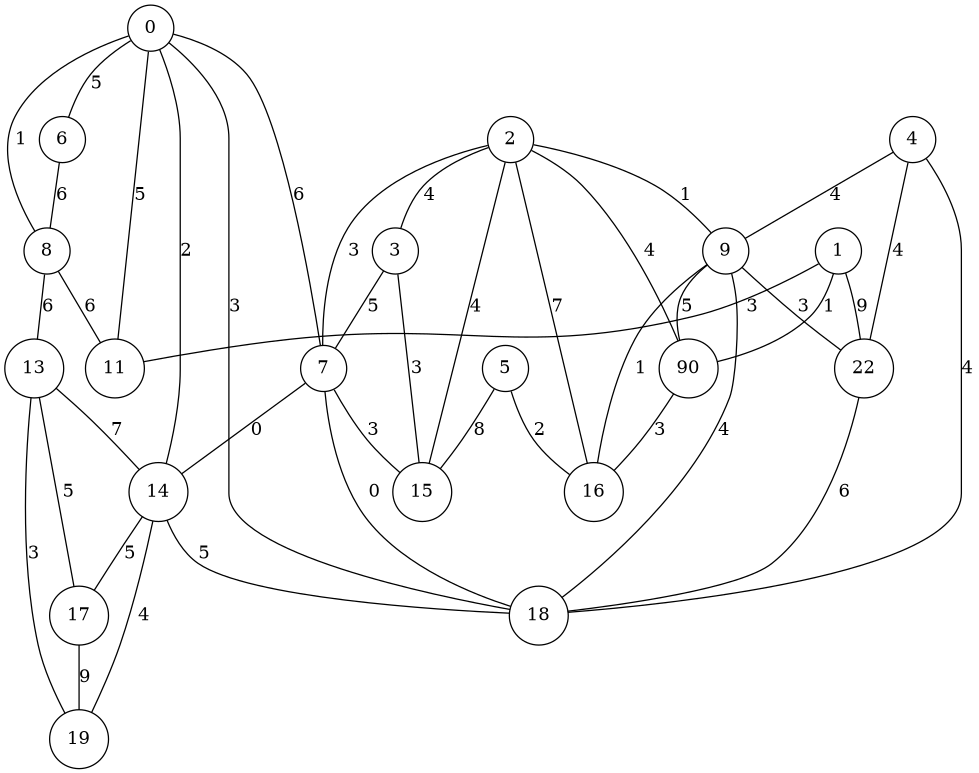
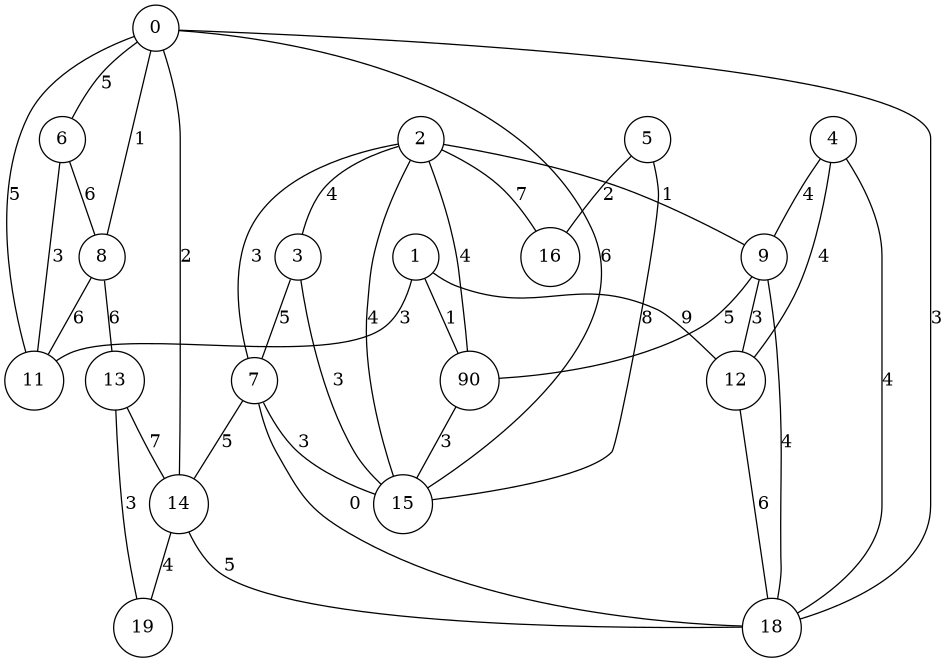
edge "0" -- "7": now "0" -- "15"
edge "6" -- "11": added, label "3"
edge "9" -- "16": removed, label "1"
node "22": label "22" -> "12"
edge "7" -- "14": label "0" -> "5"
edge "90" -- "16": now "90" -- "15"
node "17": removed
